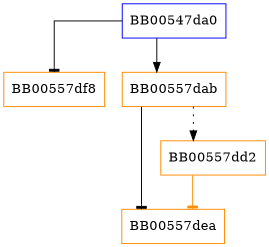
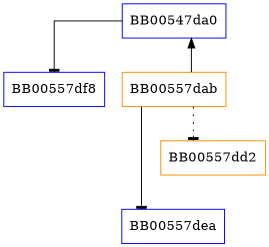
edge "BB00547da0" -> "BB00557dab": reversed
node "BB00557df8": color darkorange -> blue
edge "BB00557dab" -> "BB00557dd2": arrowhead normal -> tee
edge "BB00557dd2" -> "BB00557dea": removed
node "BB00557dea": color darkorange -> blue
